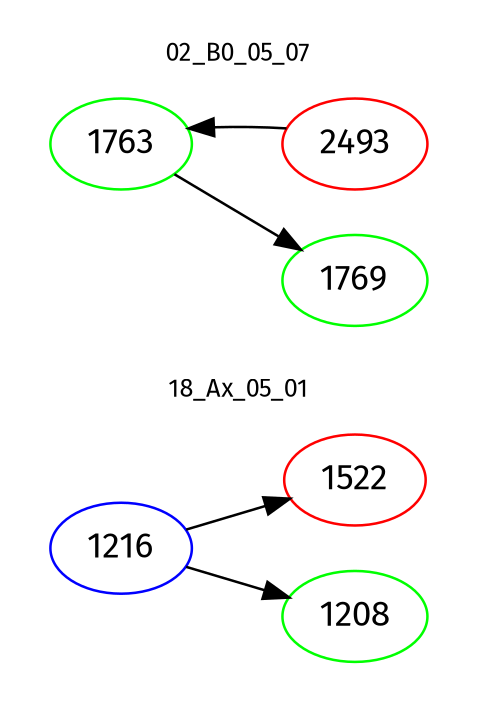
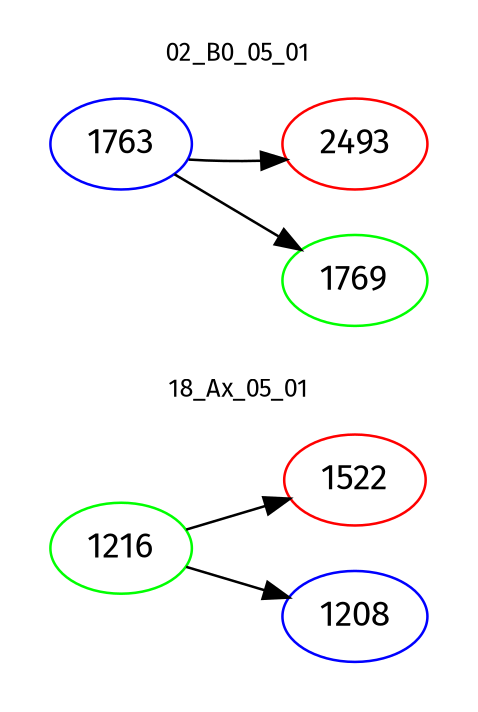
cluster "02_B0_05_07": label "02_B0_05_07" -> "02_B0_05_01"
edge "2493" -> "1763": reversed
node "1763": color green -> blue
node "1216": color blue -> green
node "1208": color green -> blue
